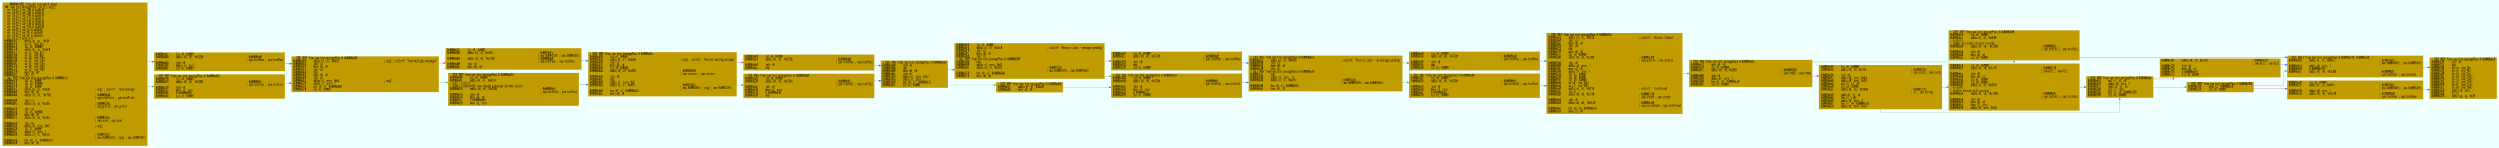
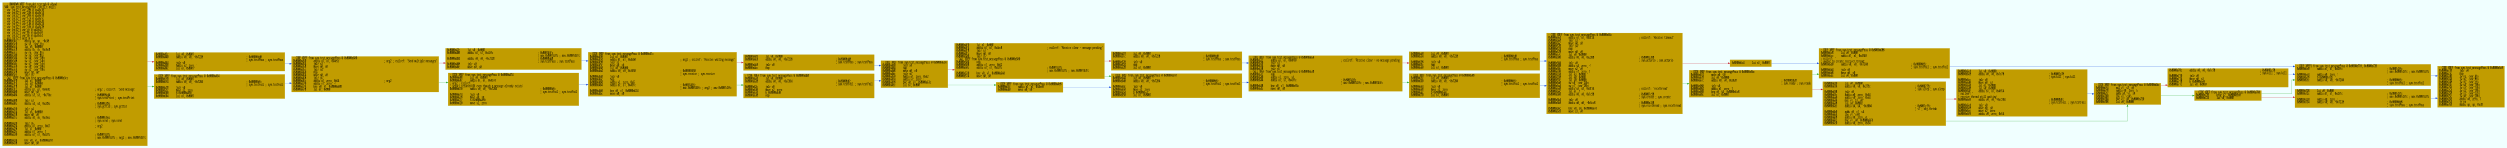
node "0x8000a5c4      lui a1, 0x8001": added
